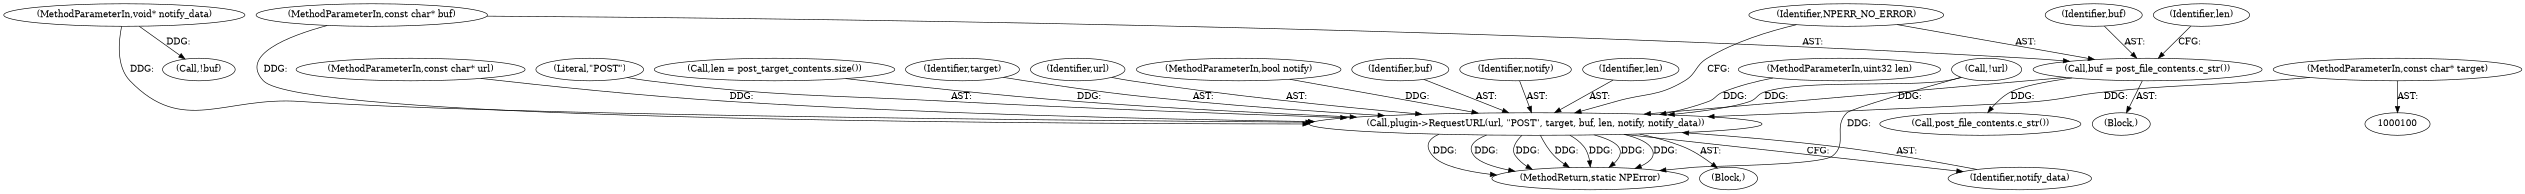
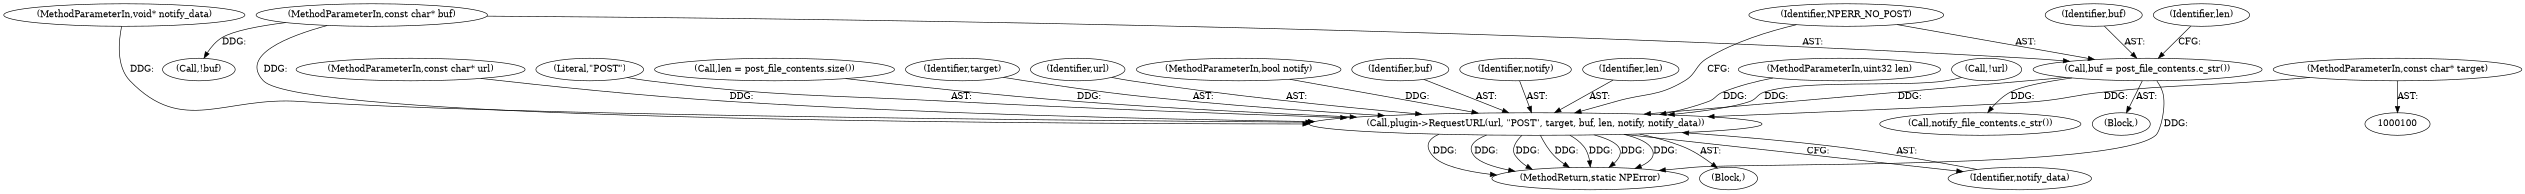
node "(Identifier,NPERR_NO_ERROR)": label "(Identifier,NPERR_NO_ERROR)" -> "(Identifier,NPERR_NO_POST)"
edge "(MethodParameterIn,void* notify_data)" -> "(Call,!buf)": now "(MethodParameterIn,const char* buf)" -> "(Call,!buf)"
node "(Call,len = post_target_contents.size())": label "(Call,len = post_target_contents.size())" -> "(Call,len = post_file_contents.size())"
node "(Call,post_file_contents.c_str())": label "(Call,post_file_contents.c_str())" -> "(Call,notify_file_contents.c_str())"
edge "(Call,!url)" -> "(MethodReturn,static NPError)": now "(Call,buf = post_file_contents.c_str())" -> "(MethodReturn,static NPError)"
